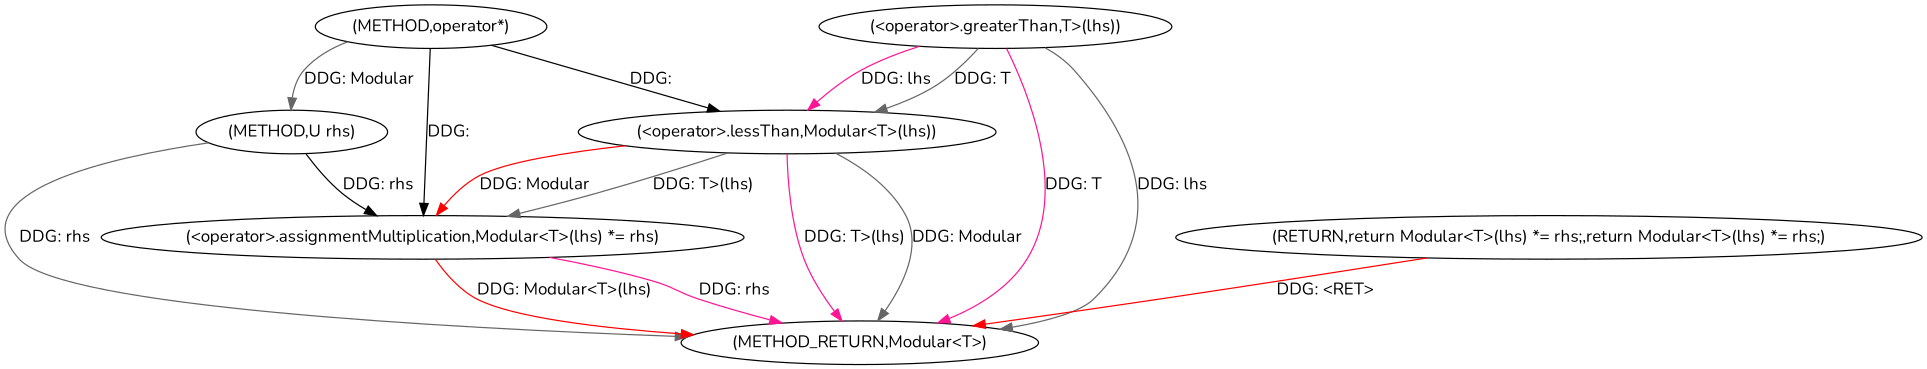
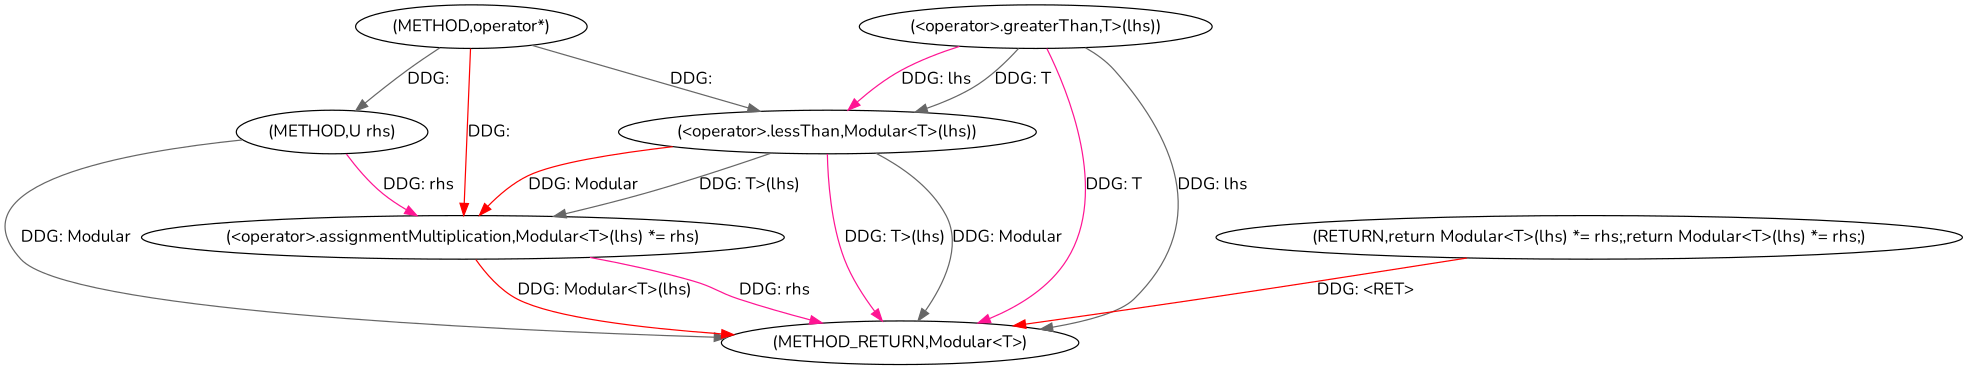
edge "(METHOD,operator*)" -> "(<operator>.lessThan,Modular<T>(lhs))": color black -> gray40
edge "(METHOD,operator*)" -> "(METHOD,U rhs)": label "DDG: Modular" -> "DDG: "
edge "(METHOD,operator*)" -> "(<operator>.assignmentMultiplication,Modular<T>(lhs) *= rhs)": color black -> red
edge "(METHOD,U rhs)" -> "(<operator>.assignmentMultiplication,Modular<T>(lhs) *= rhs)": color black -> deeppink
edge "(METHOD,U rhs)" -> "(METHOD_RETURN,Modular<T>)": label "DDG: rhs" -> "DDG: Modular"
